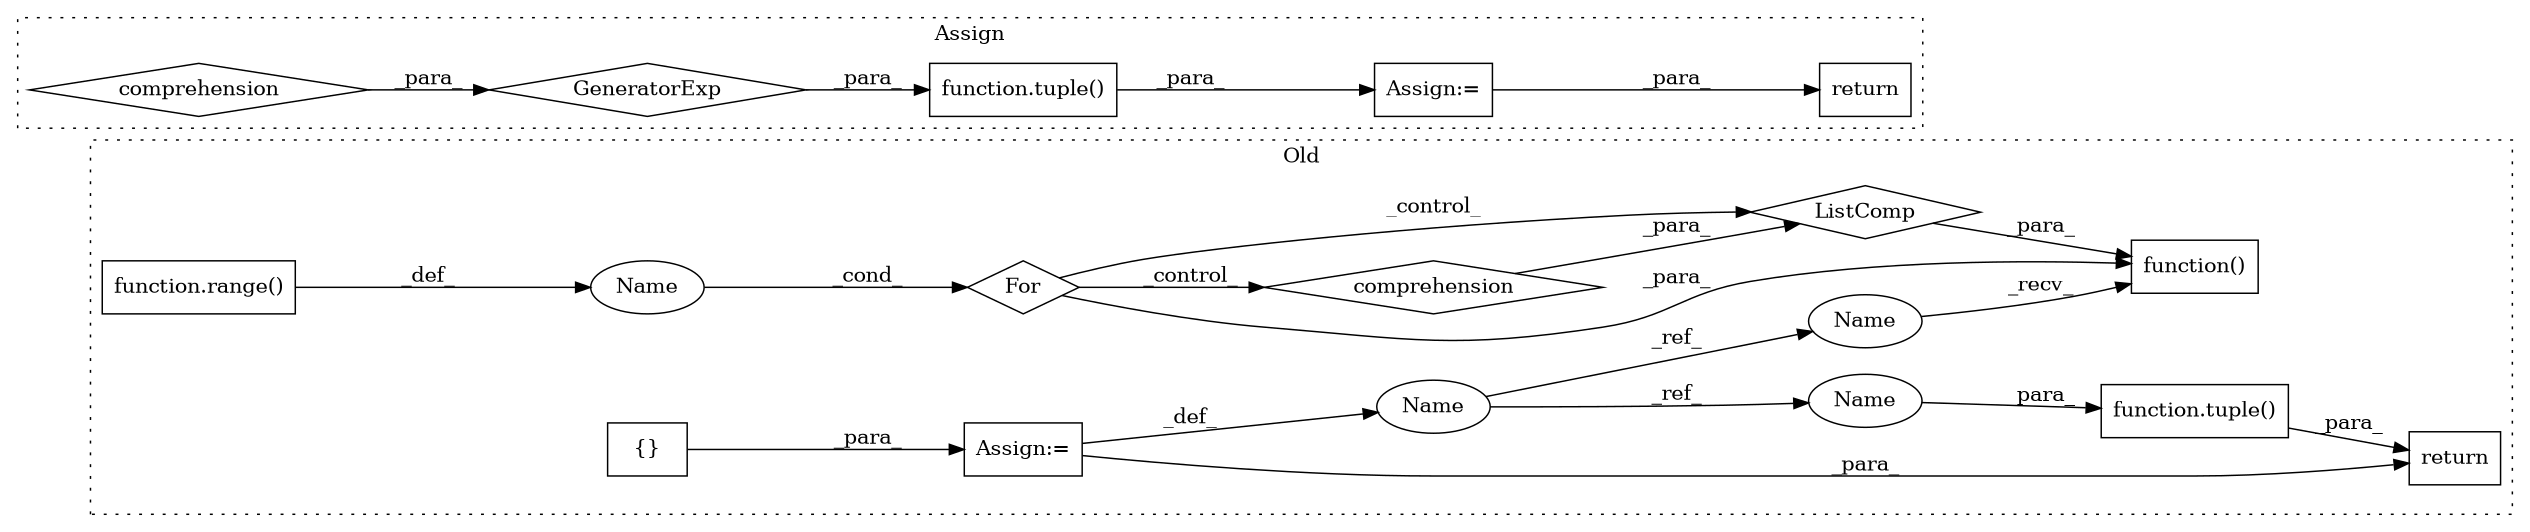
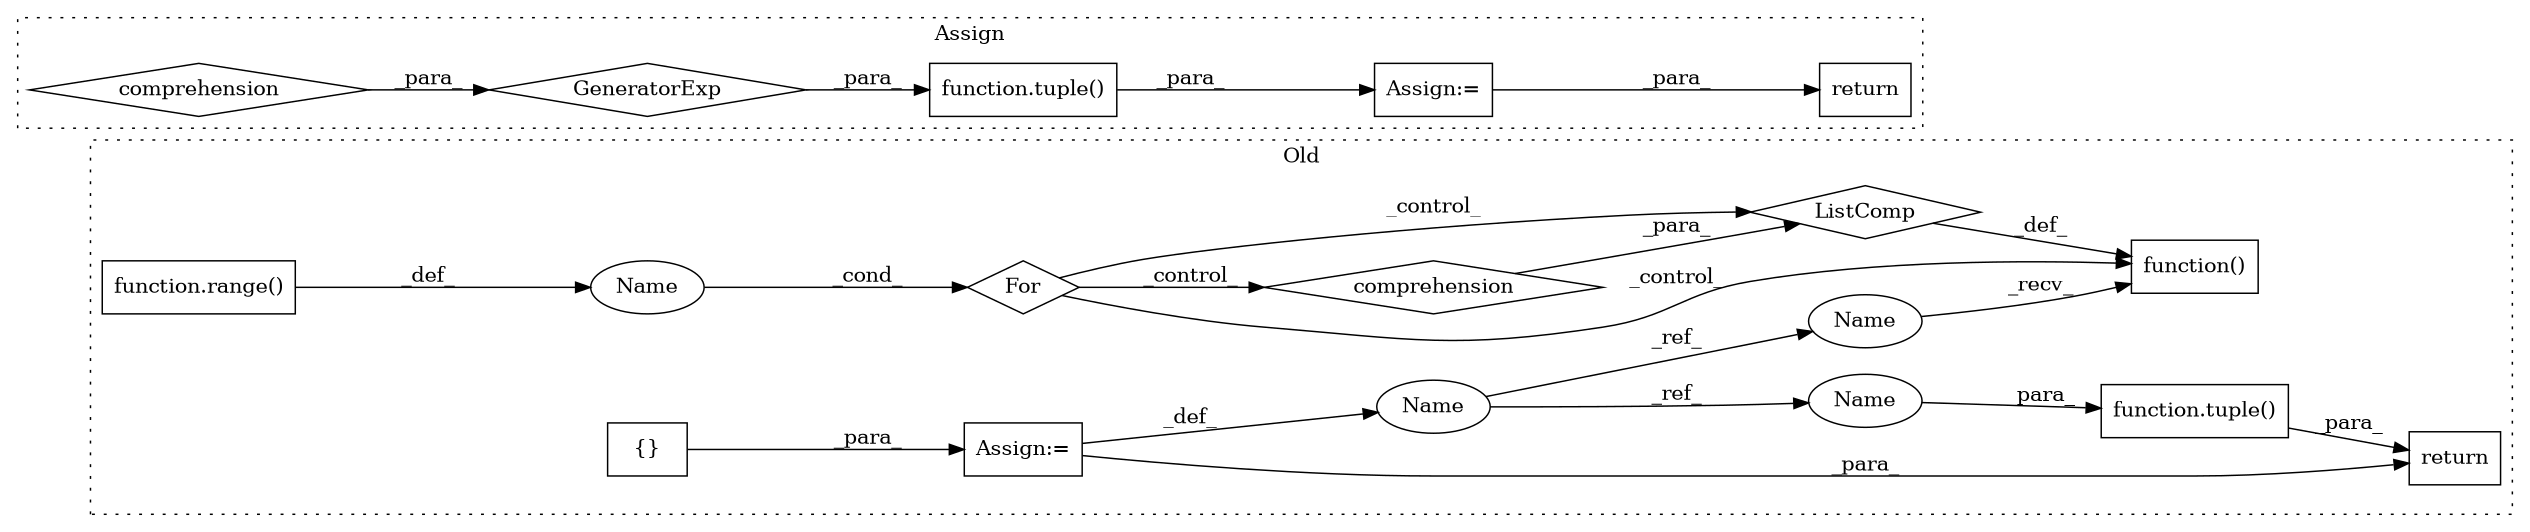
edge "ListComp" -> "function()": label "_para_" -> "_def_"
edge "For" -> "function()": label "_para_" -> "_control_"
